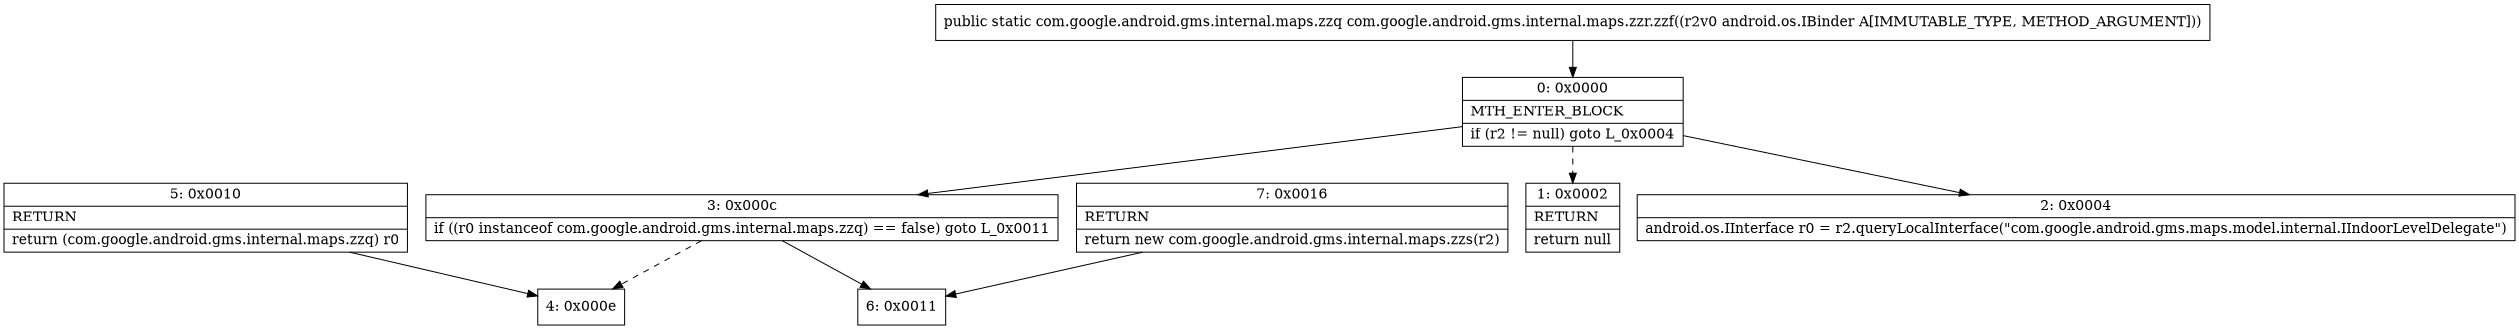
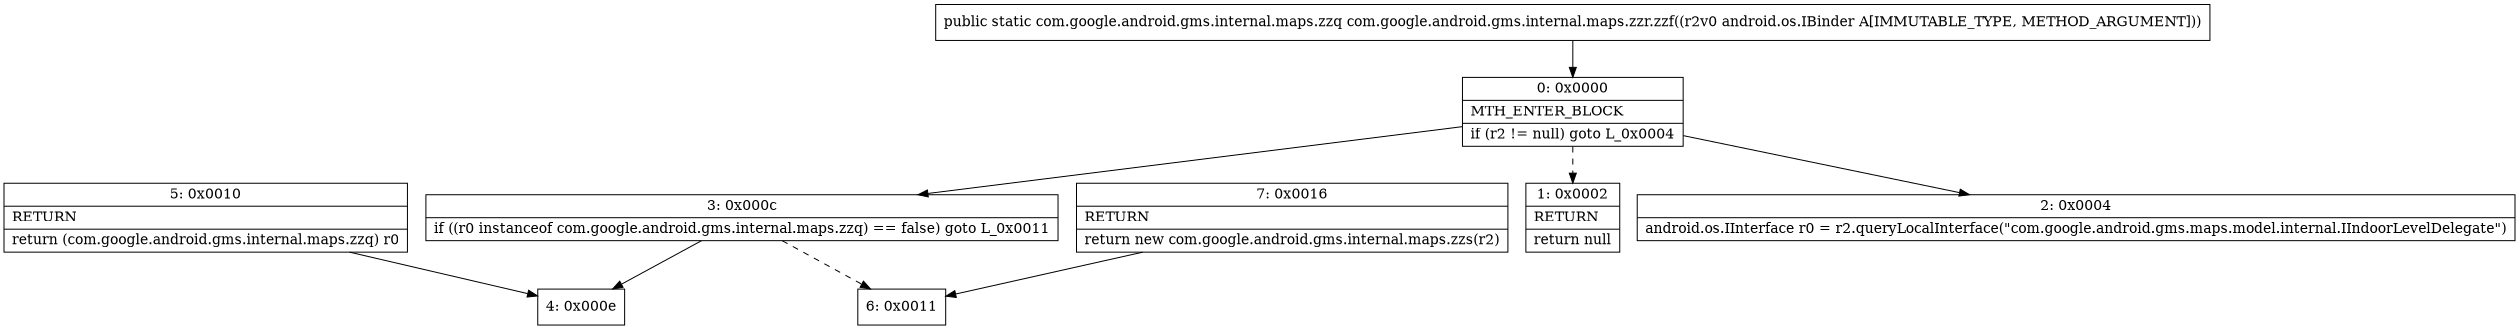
edge "3: 0x000c" -> "4: 0x000e": style dashed -> solid
edge "3: 0x000c" -> "6: 0x0011": style solid -> dashed
